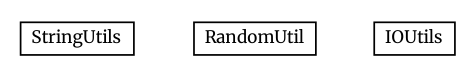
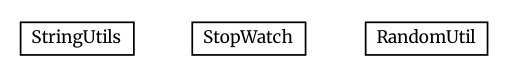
node "StopWatch": added
node "IOUtils": removed
